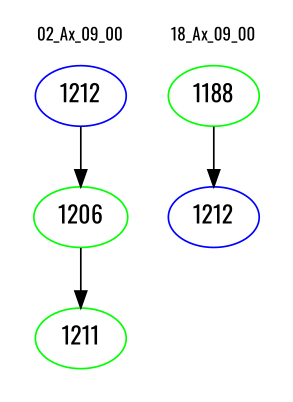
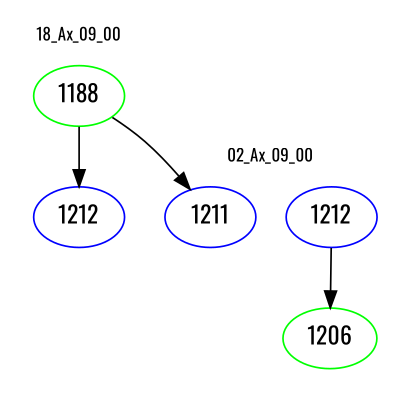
edge "1206" -> "1211": now "1188" -> "1211"
node "1211": color green -> blue
